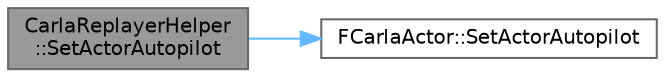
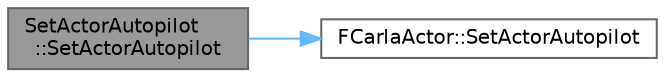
node "CarlaReplayerHelper ::SetActorAutopilot": label "CarlaReplayerHelper ::SetActorAutopilot" -> "SetActorAutopilot ::SetActorAutopilot"
